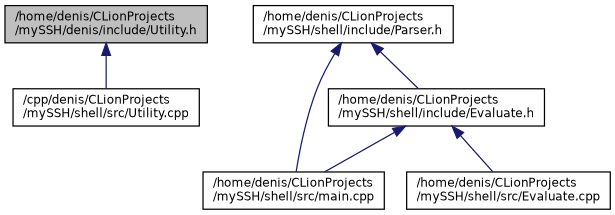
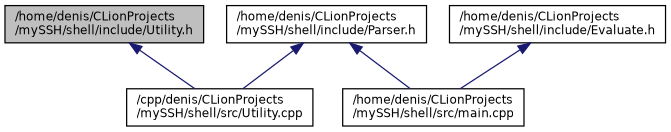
node "/home/denis/CLionProjects /mySSH/denis/include/Utility.h": label "/home/denis/CLionProjects /mySSH/denis/include/Utility.h" -> "/home/denis/CLionProjects /mySSH/shell/include/Utility.h"
edge "/home/denis/CLionProjects /mySSH/shell/include/Evaluate.h" -> "/home/denis/CLionProjects /mySSH/shell/include/Parser.h": now "/cpp/denis/CLionProjects /mySSH/shell/src/Utility.cpp" -> "/home/denis/CLionProjects /mySSH/shell/include/Parser.h"
node "/home/denis/CLionProjects /mySSH/shell/src/Evaluate.cpp": removed
